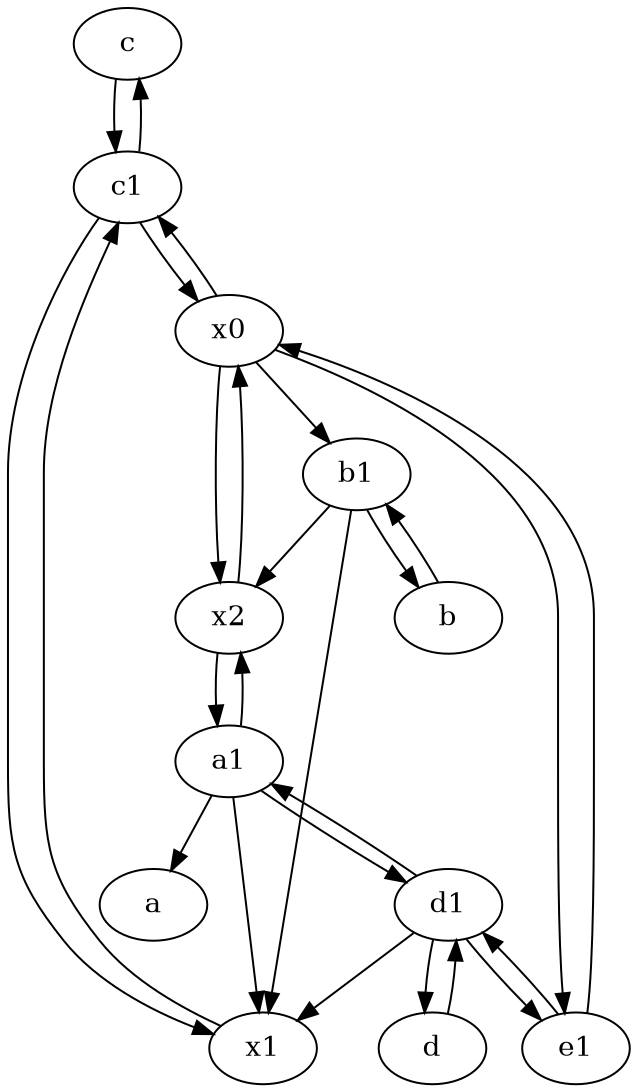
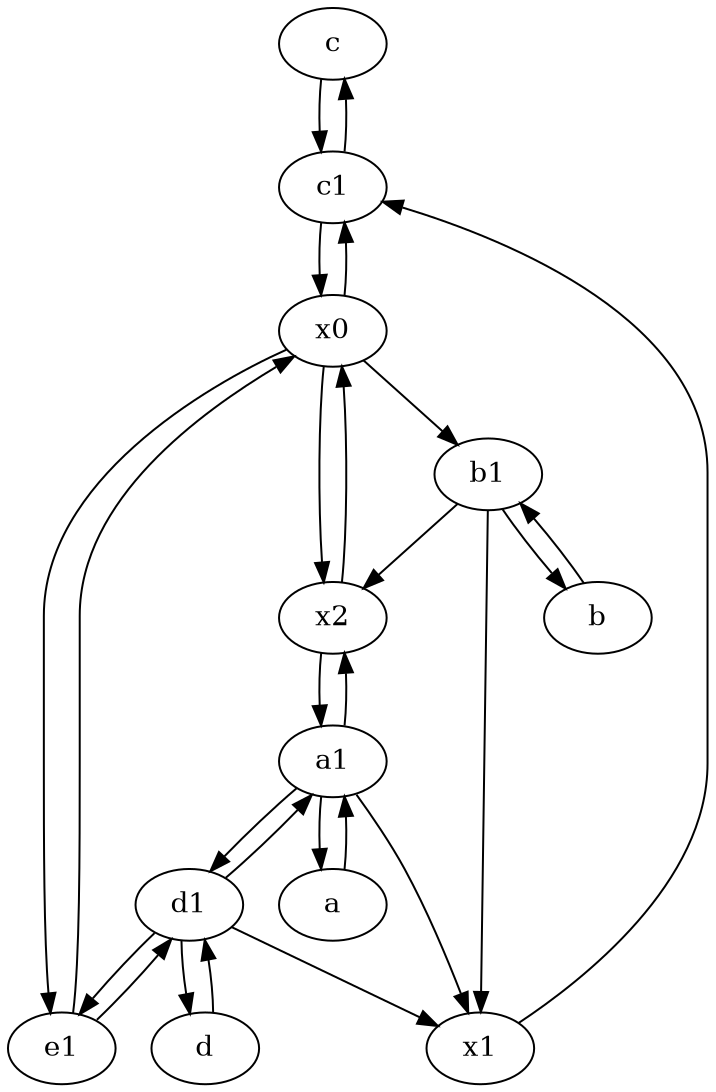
edge "c1" -> "x1": removed
edge "a" -> "a1": added
